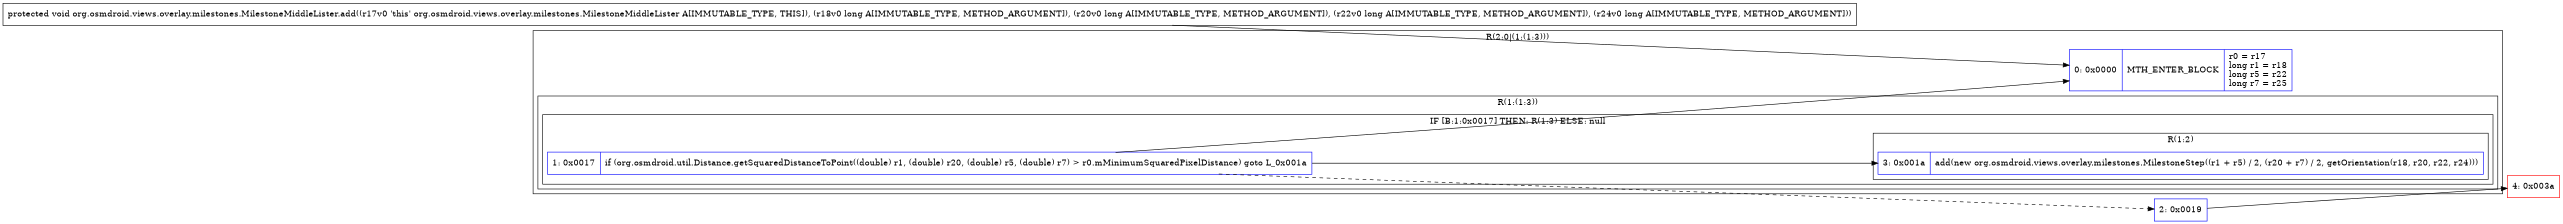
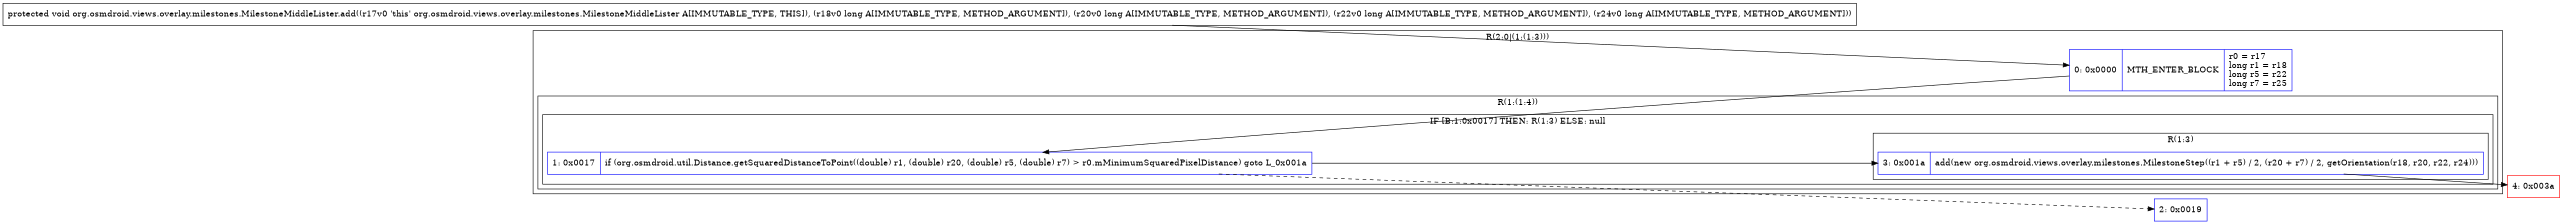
cluster "R(1:(1:3))": label "R(1:(1:3))" -> "R(1:(1:4))"
edge "1: 0x0017" -> "0: 0x0000": reversed
cluster "R(1:2)": label "R(1:2)" -> "R(1:3)"
edge "2: 0x0019" -> "4: 0x003a": now "3: 0x001a" -> "4: 0x003a"
